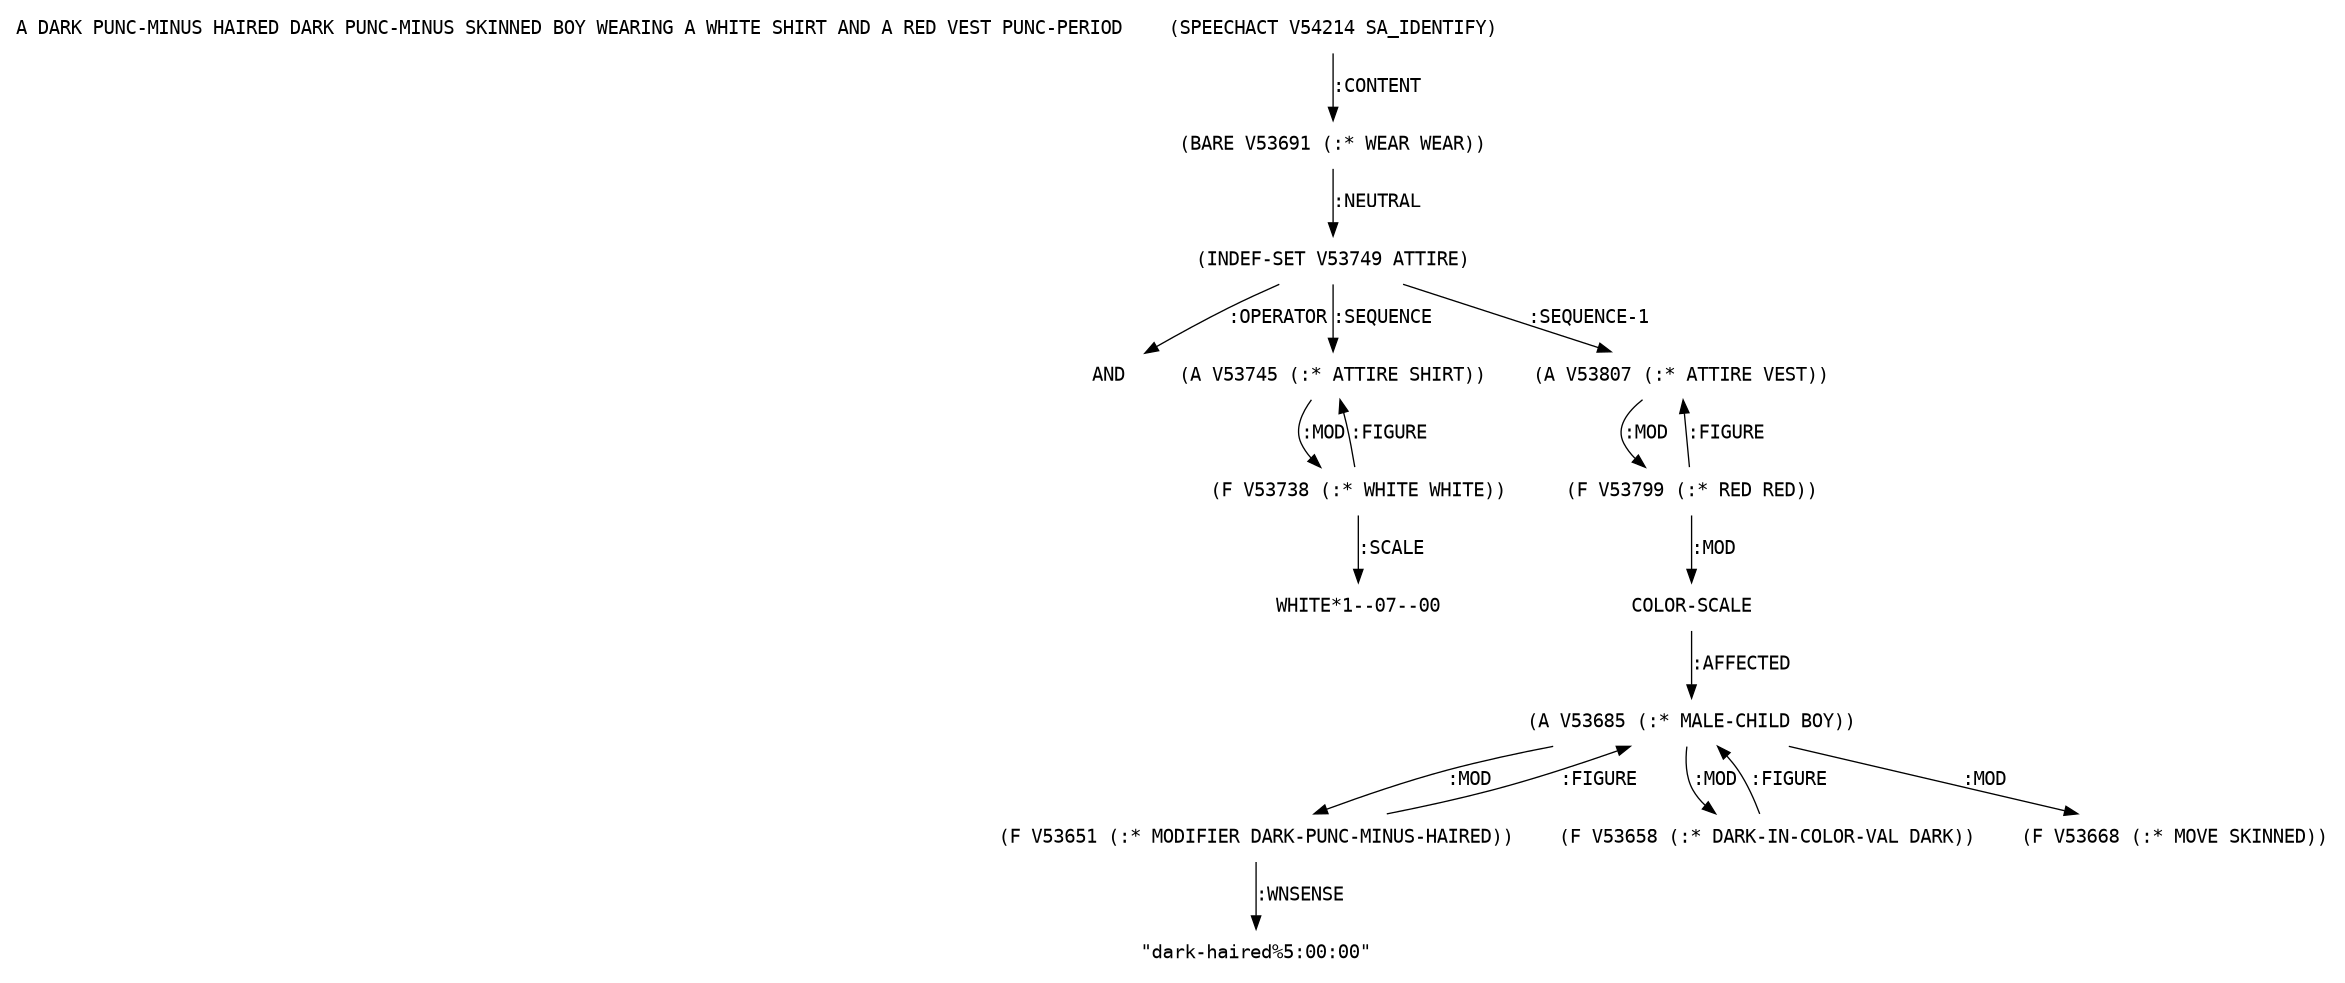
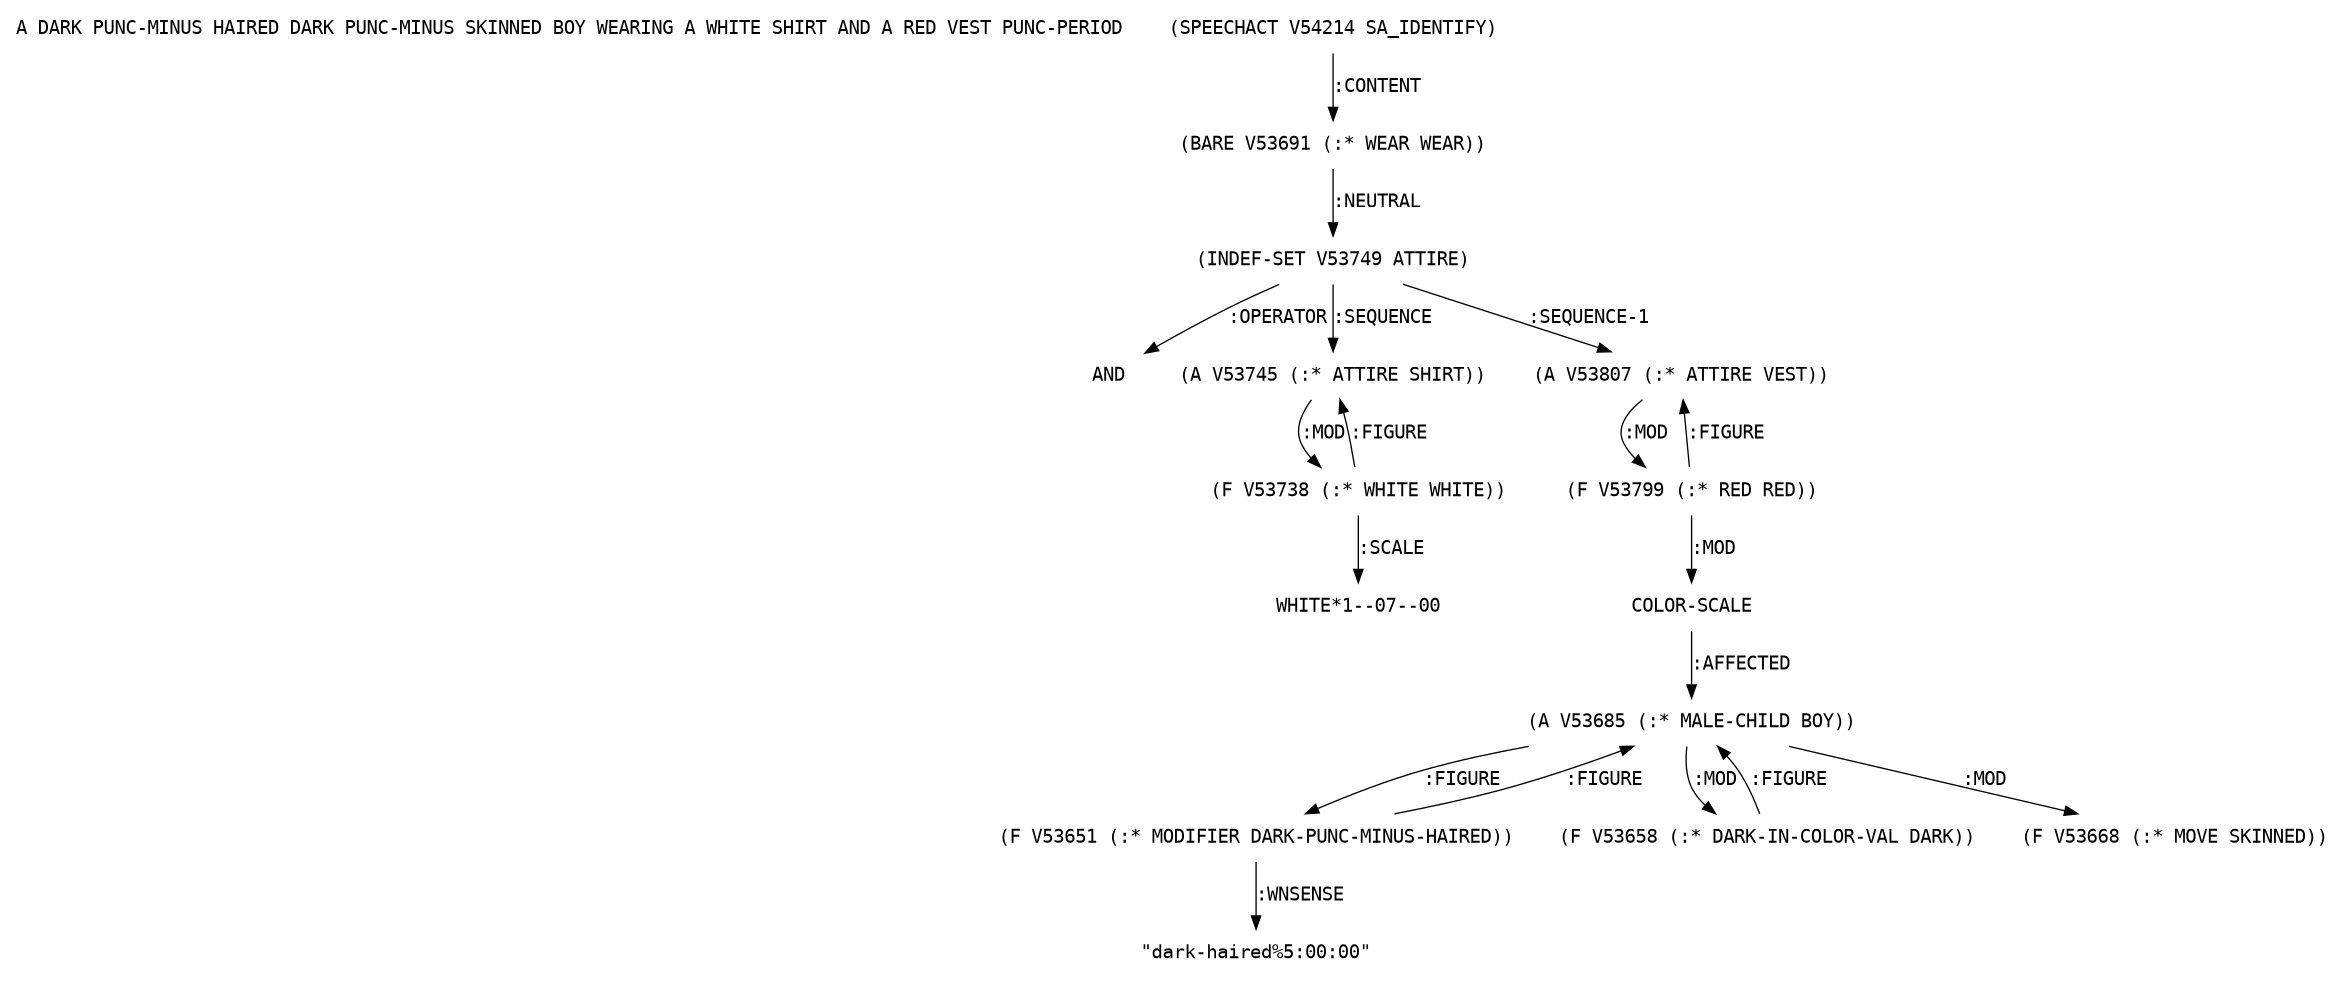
edge "(A V53685 (:* MALE-CHILD BOY))" -> "(F V53651 (:* MODIFIER DARK-PUNC-MINUS-HAIRED))": label ":MOD" -> ":FIGURE"
